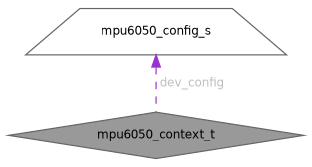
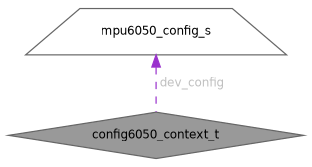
node "mpu6050_context_t": label "mpu6050_context_t" -> "config6050_context_t"
